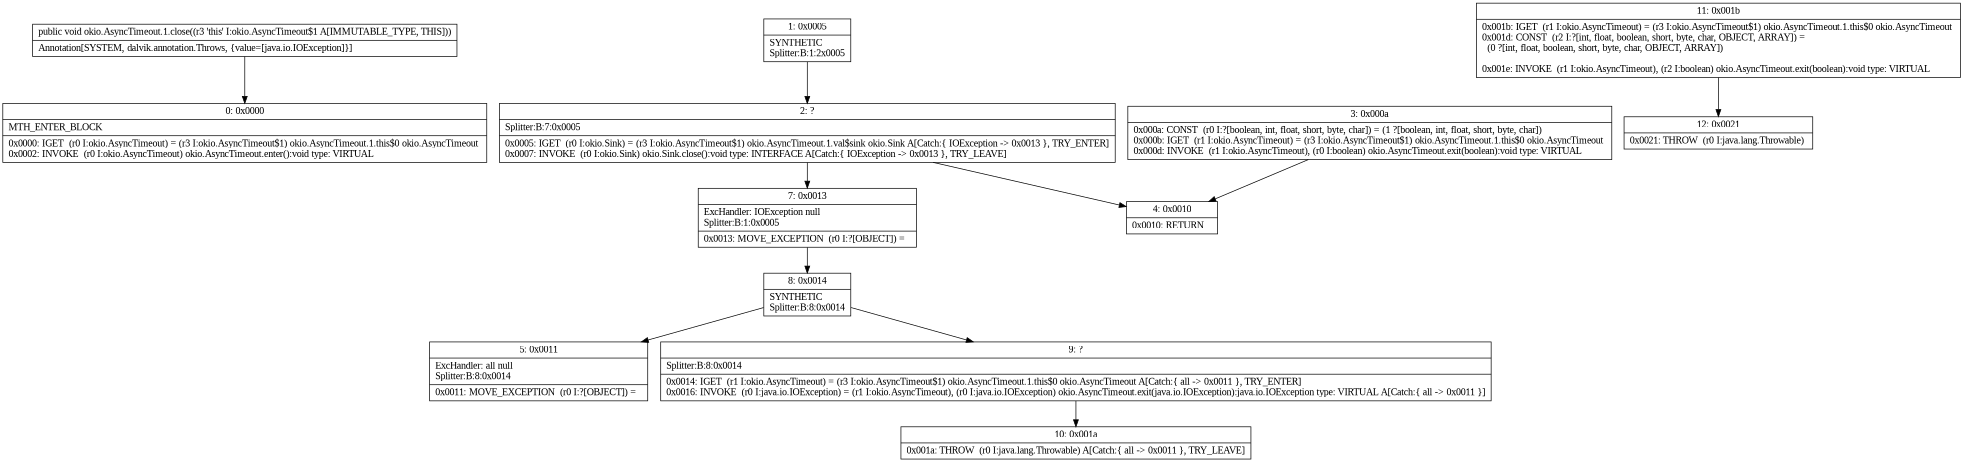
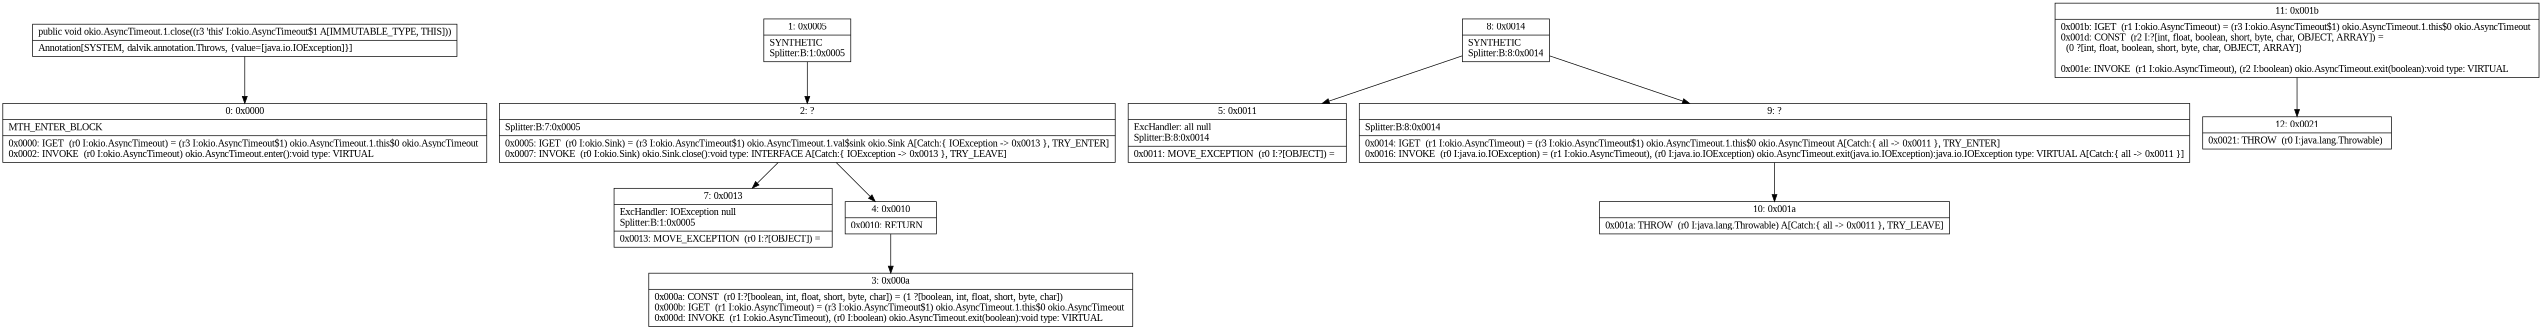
node "1: 0x0005": text "Splitter:B:1:2x0005" -> "Splitter:B:1:0x0005"
edge "3: 0x000a" -> "4: 0x0010": reversed
edge "7: 0x0013" -> "8: 0x0014": removed
